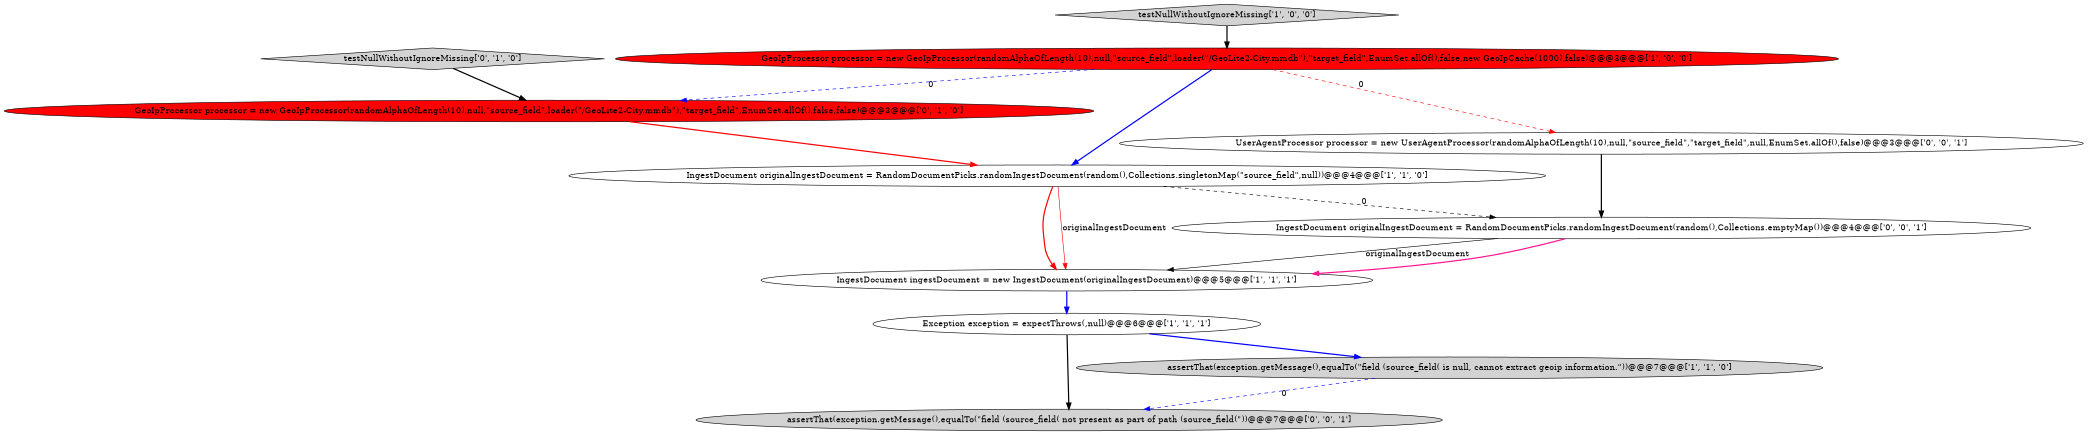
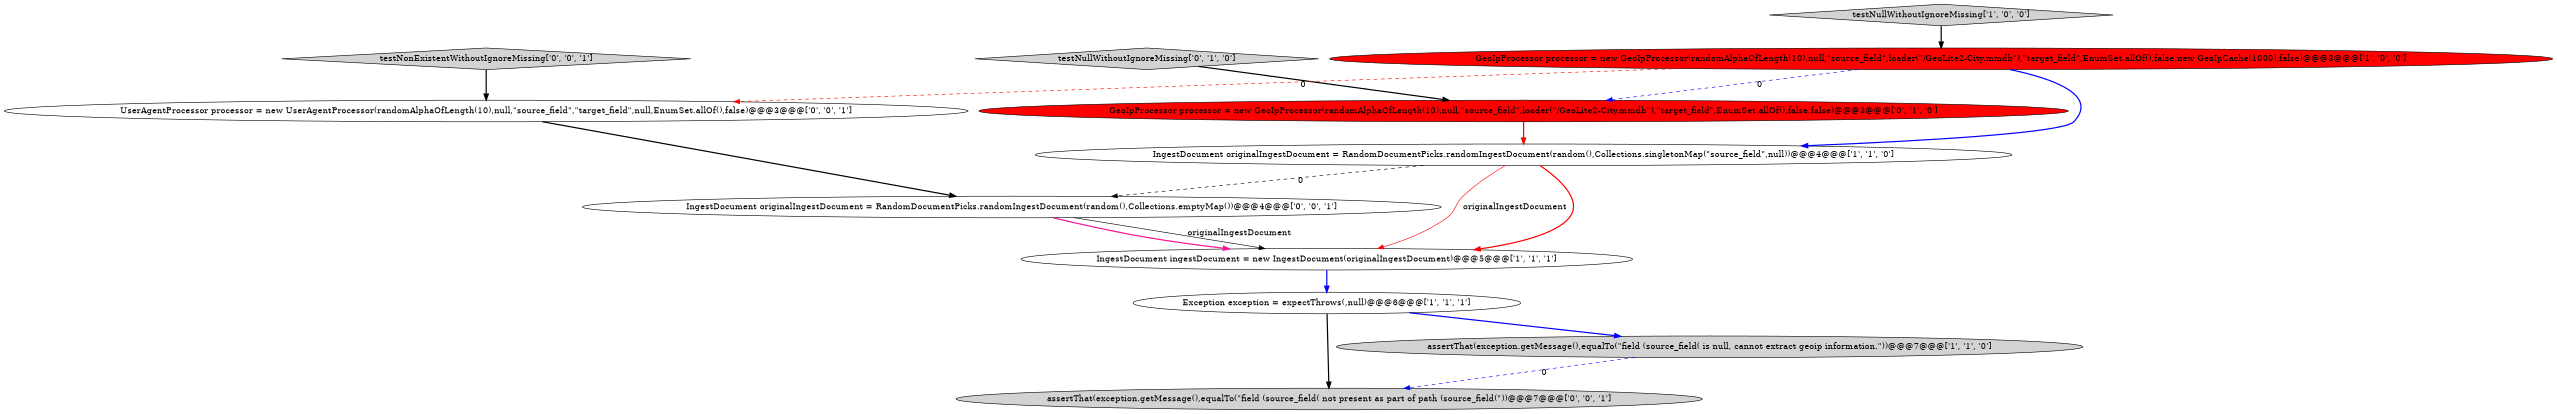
node "testNonExistentWithoutIgnoreMissing['0', '0', '1']": added
